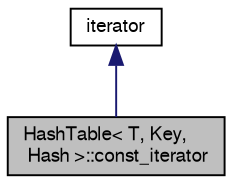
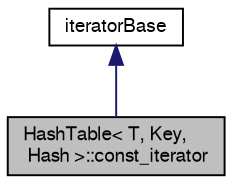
node "iterator": label "iterator" -> "iteratorBase"
